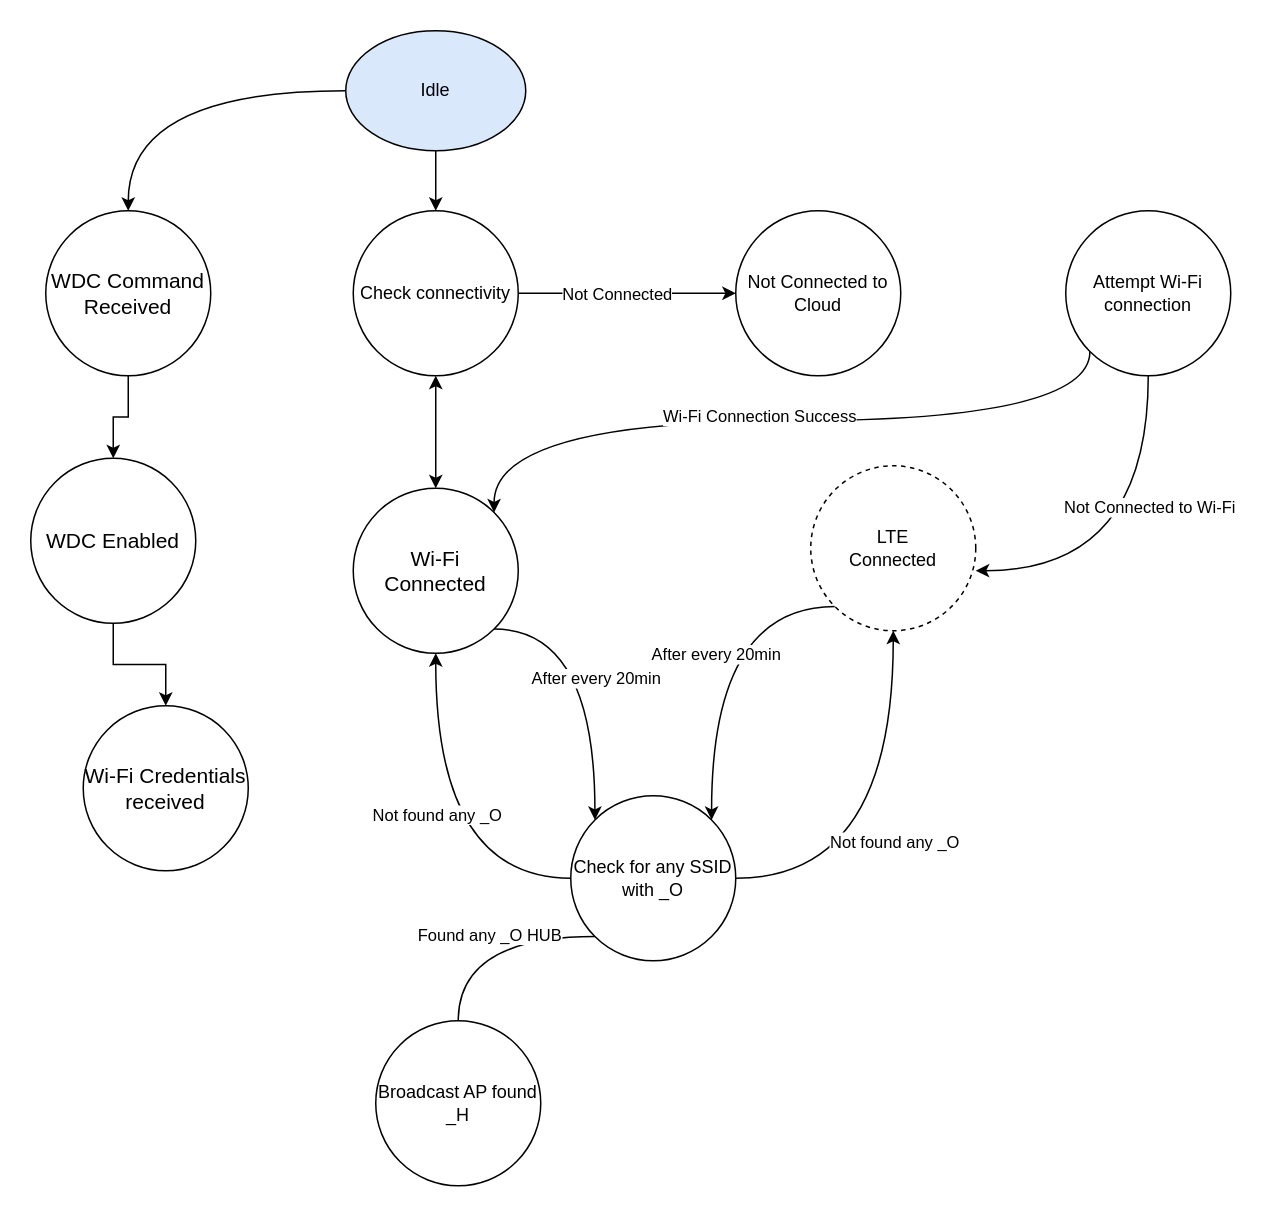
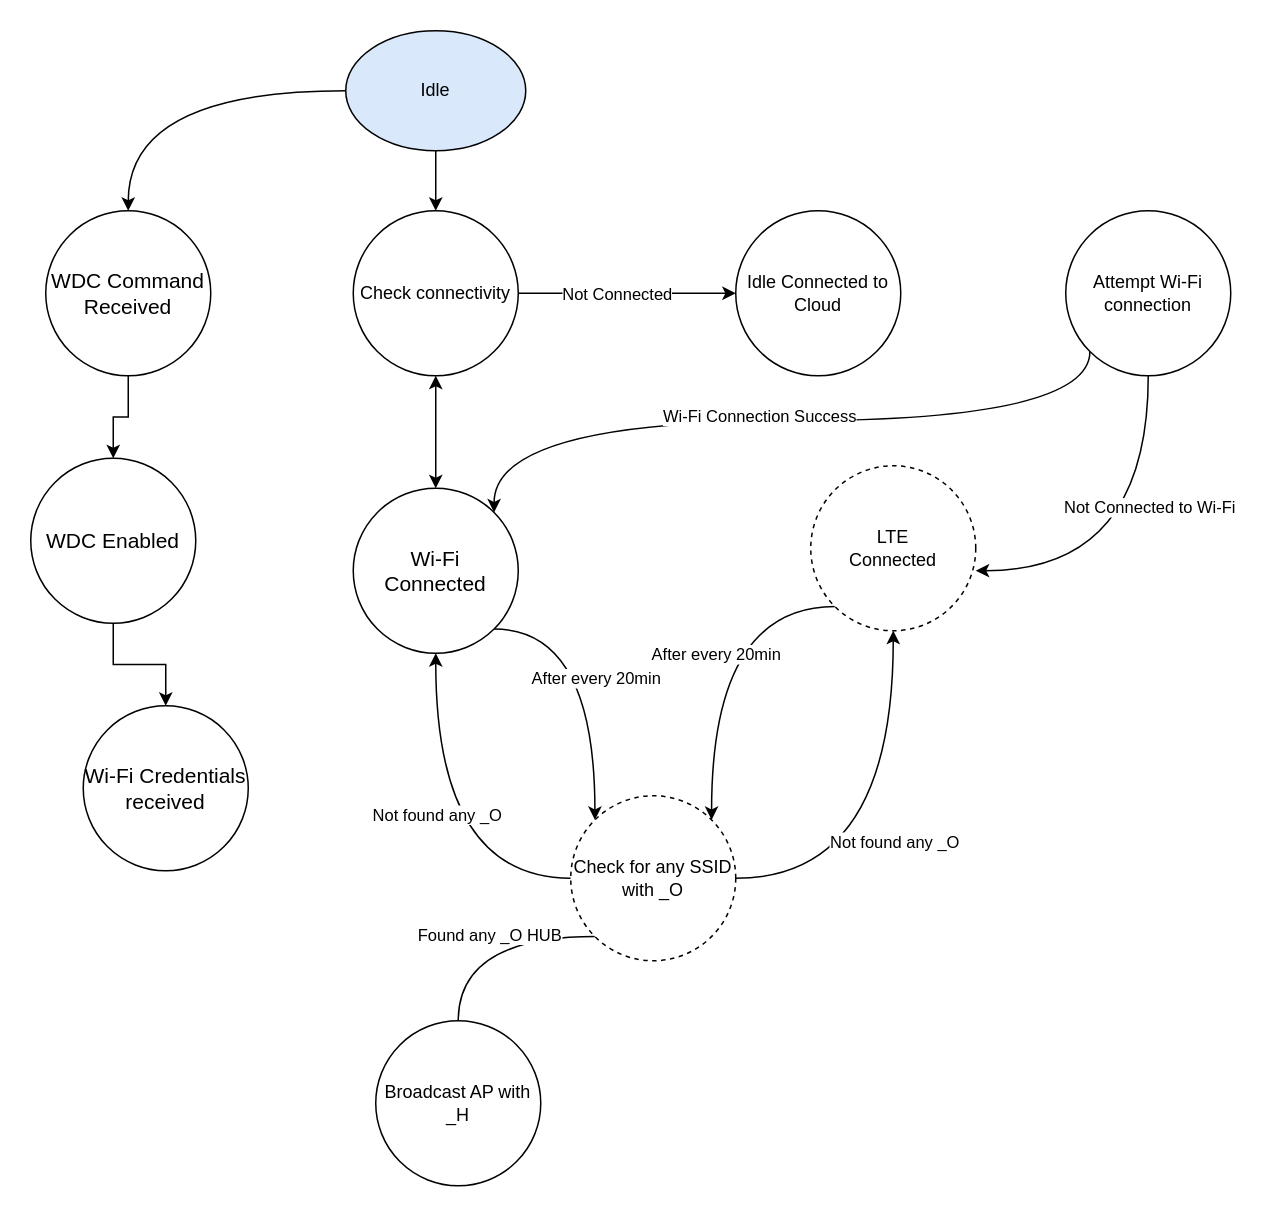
node "Not Connected to Cloud": label "Not Connected to Cloud" -> "Idle Connected to Cloud"
node "Check for any SSID with _O": style solid -> dashed
node "Broadcast AP found _H": label "Broadcast AP found _H" -> "Broadcast AP with _H"
